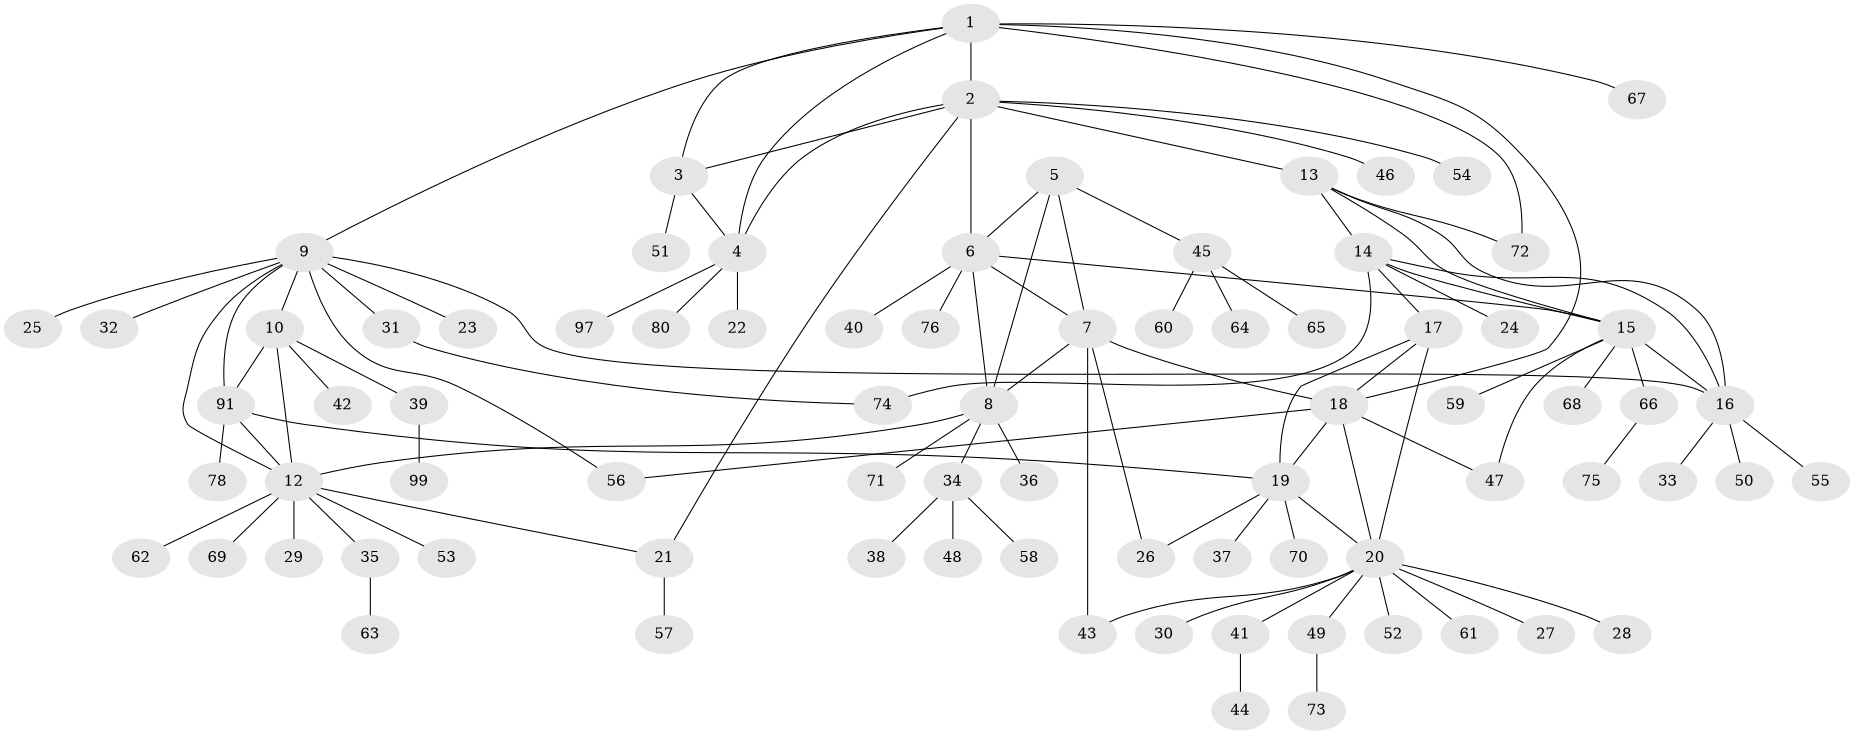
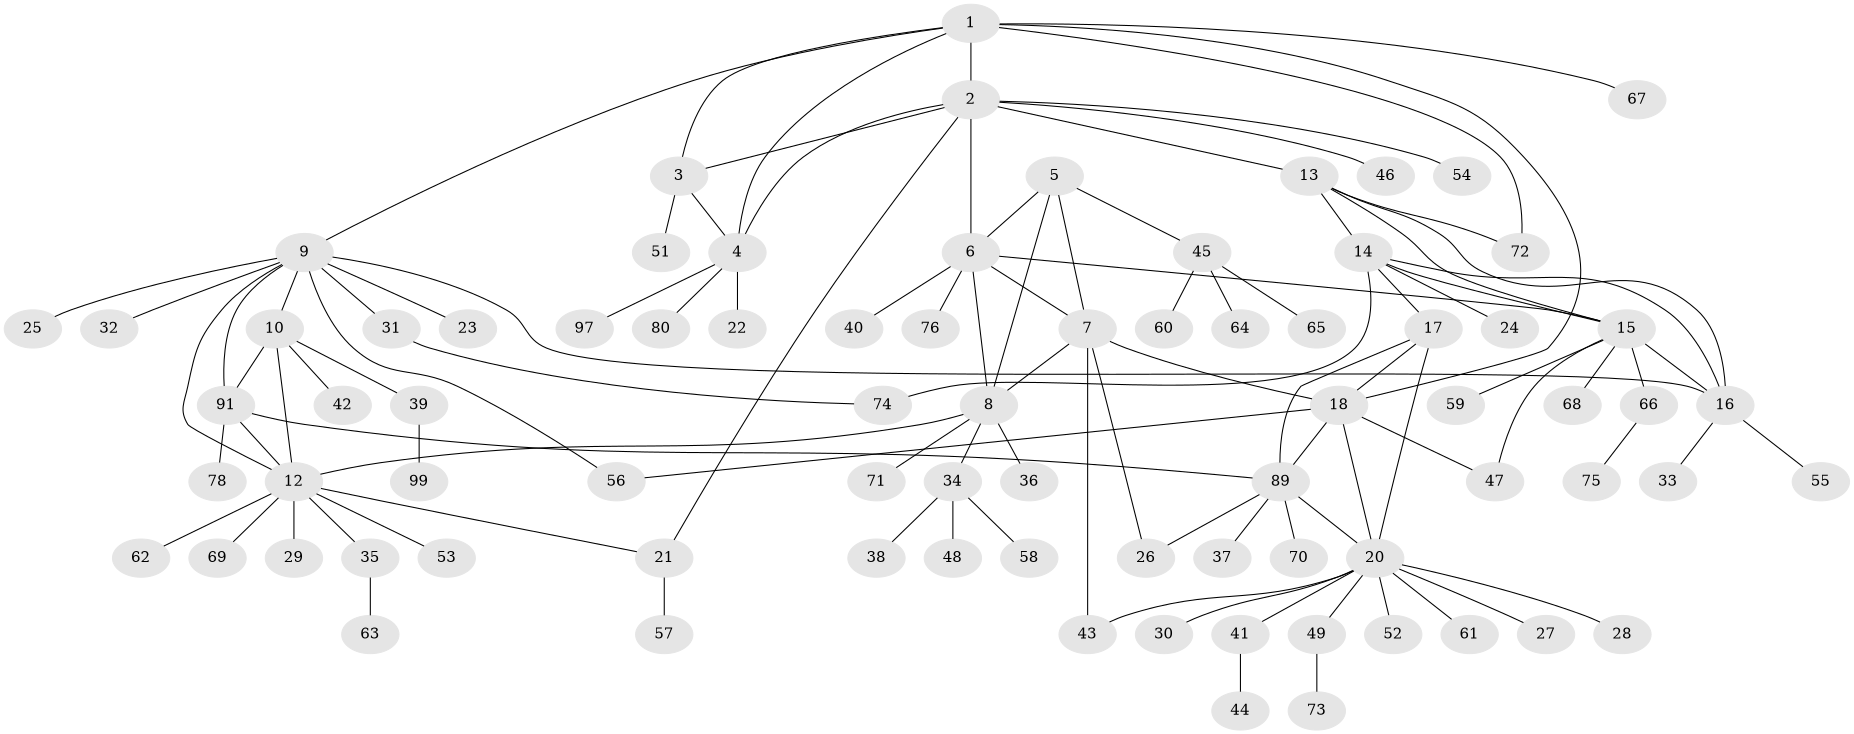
node "19": label "19" -> "89"
node "50": removed
